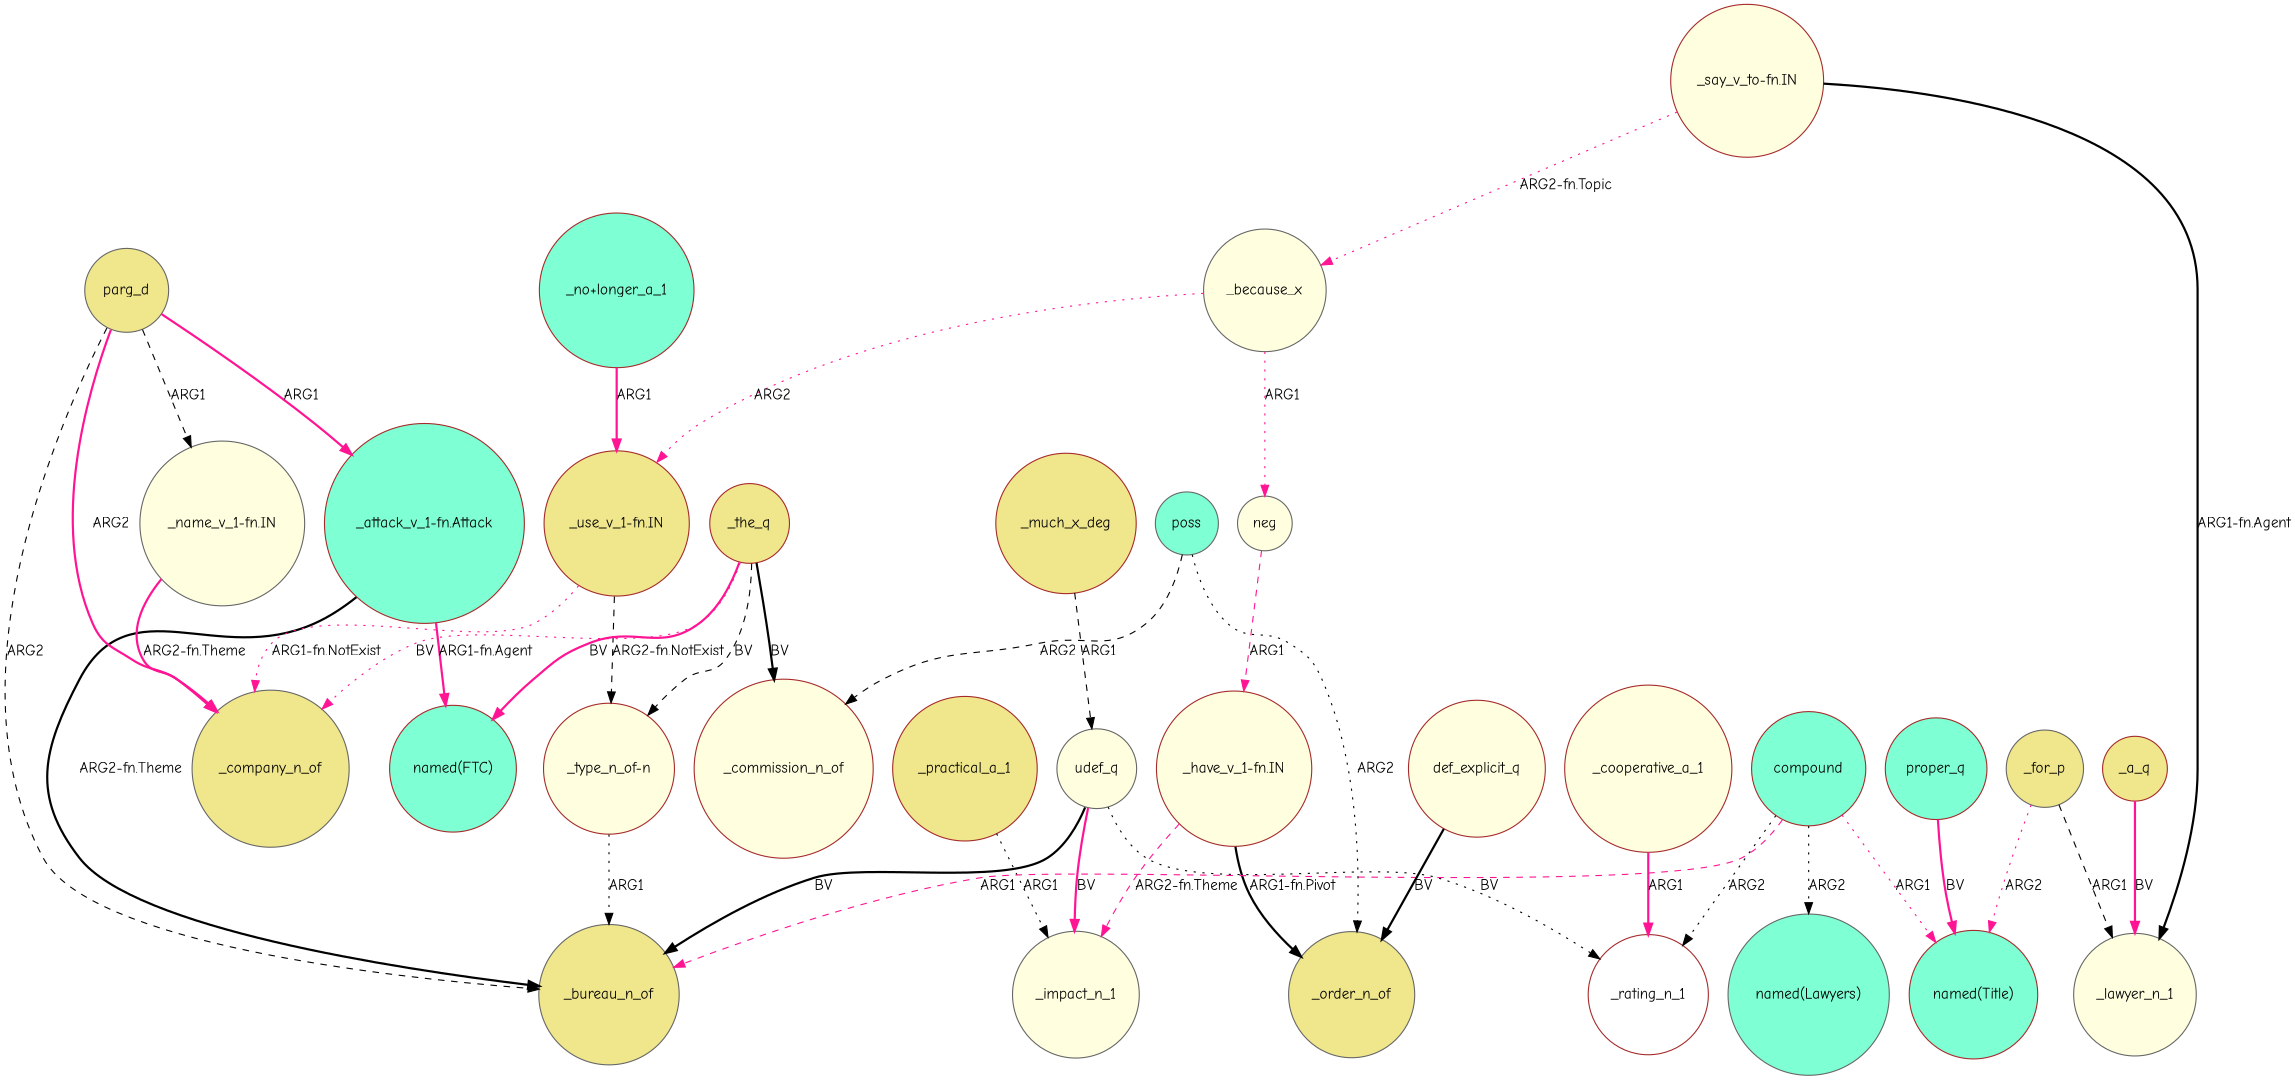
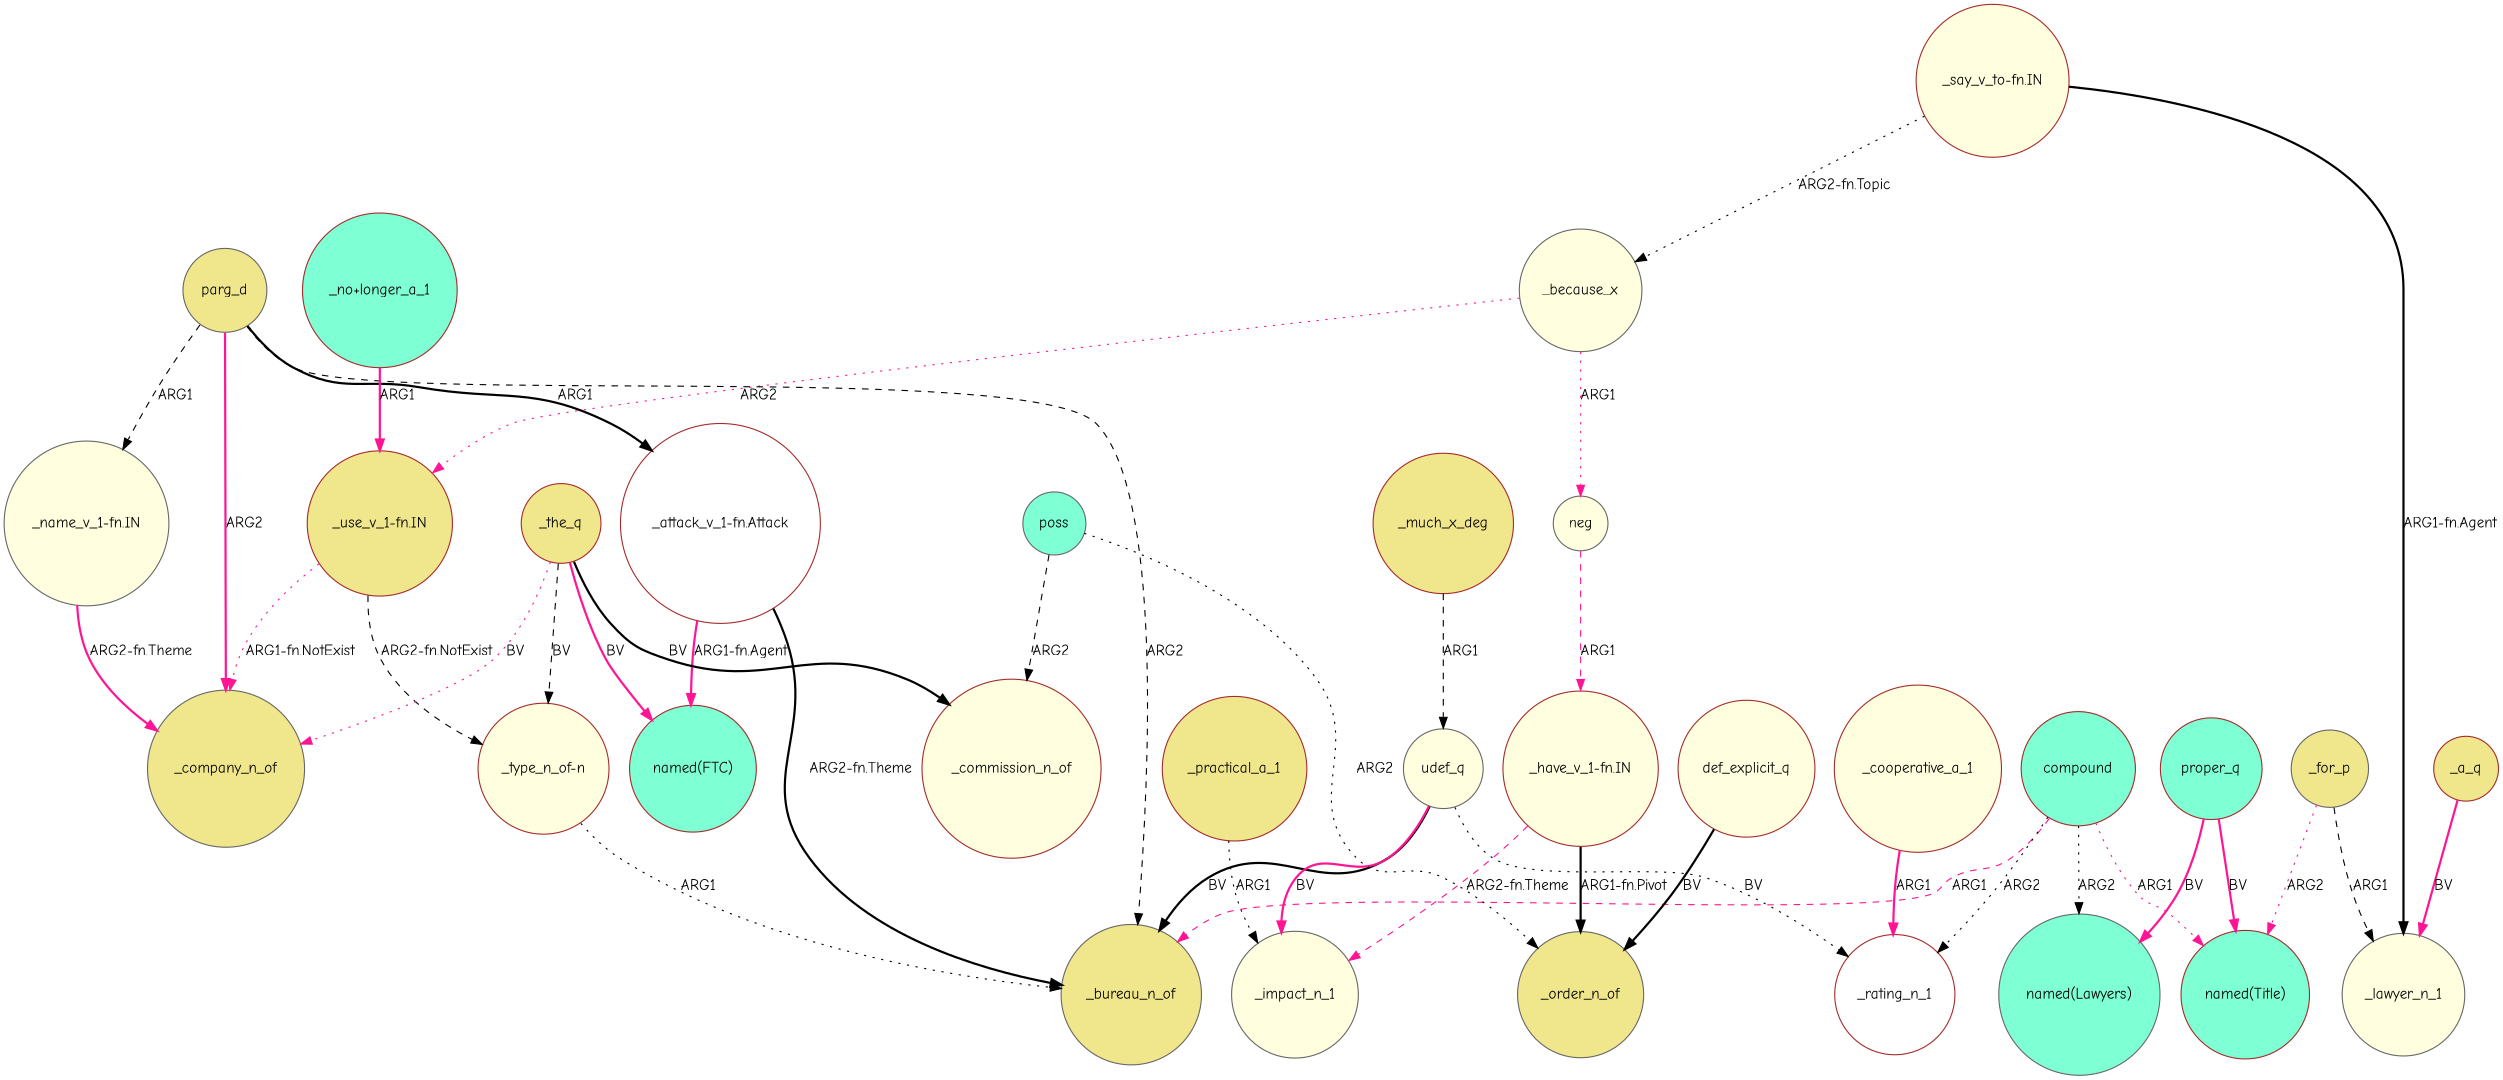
edge "_say_v_to-fn.IN" -> "_because_x": color deeppink -> black
edge "parg_d" -> "_attack_v_1-fn.Attack": color deeppink -> black
node "_attack_v_1-fn.Attack": fillcolor aquamarine -> white
edge "proper_q" -> "named(Lawyers)": added, label "BV"
